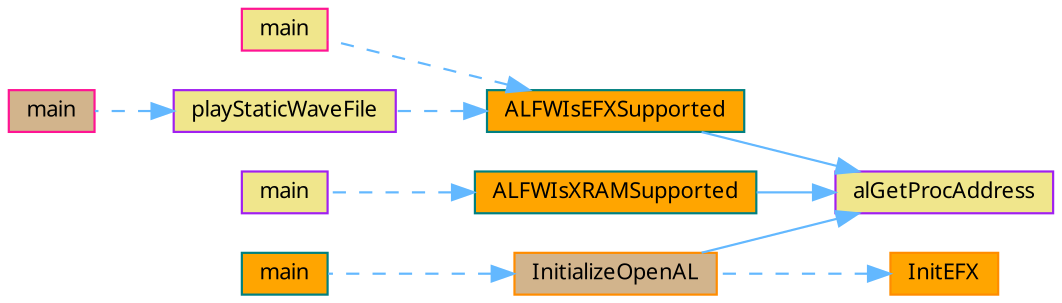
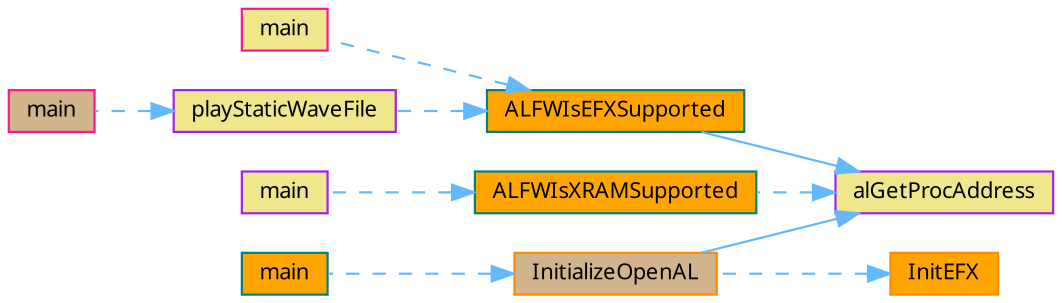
edge "ALFWIsXRAMSupported" -> "alGetProcAddress": style solid -> dashed
